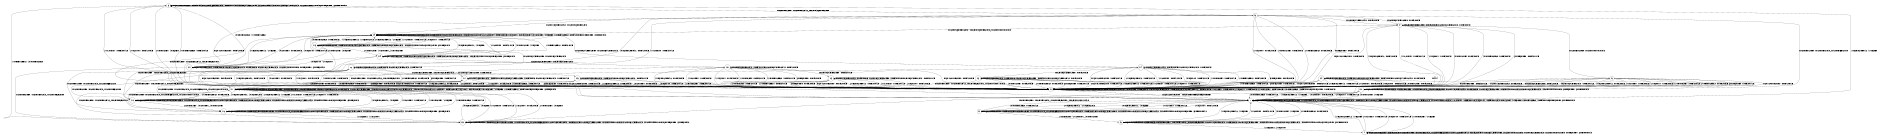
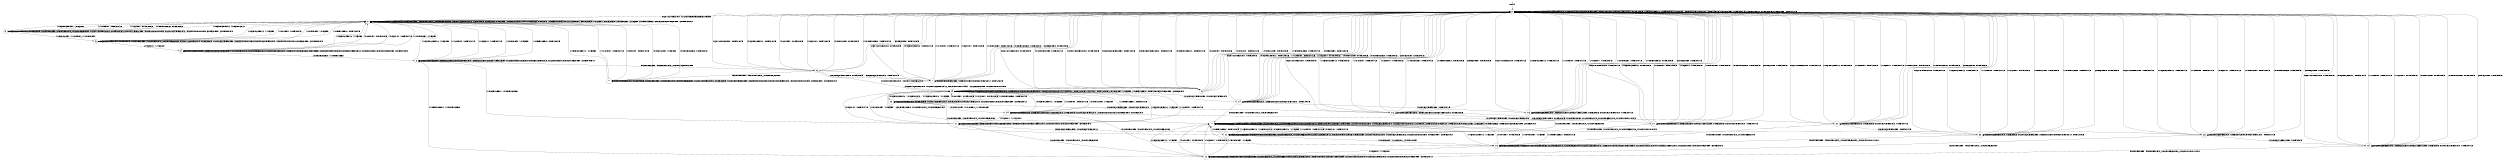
edge "s4" -> "s5": added, label "SM_DHKEY_CHECK / SM_DHKEY_CHECK"
edge "s23" -> "s24": added, label "LL_CTRL_PAUSE_ENC_REQ / NORESPONSE"
